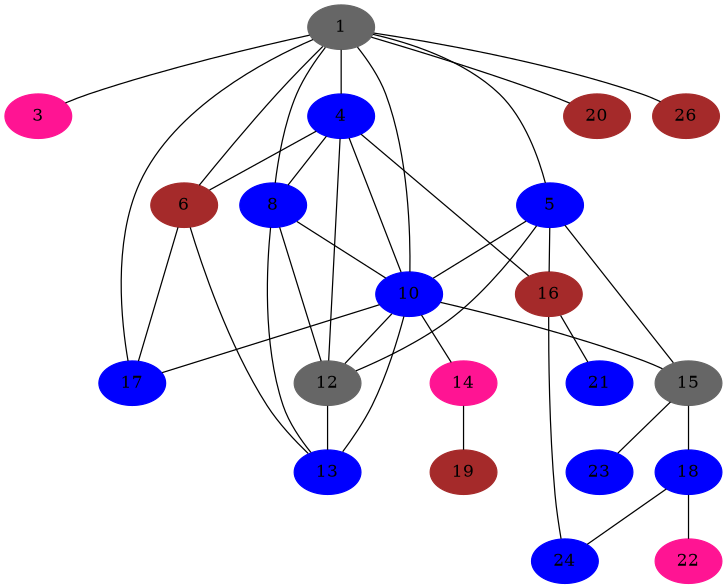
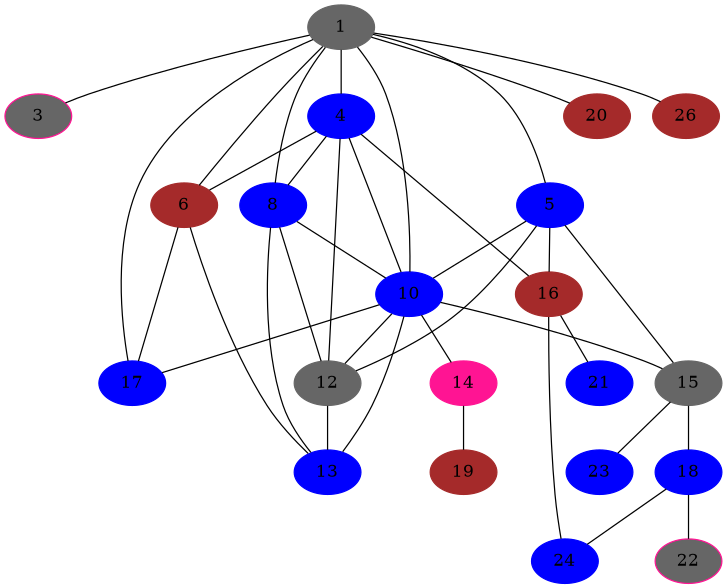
node "3": fillcolor deeppink -> gray40
node "22": fillcolor deeppink -> gray40
